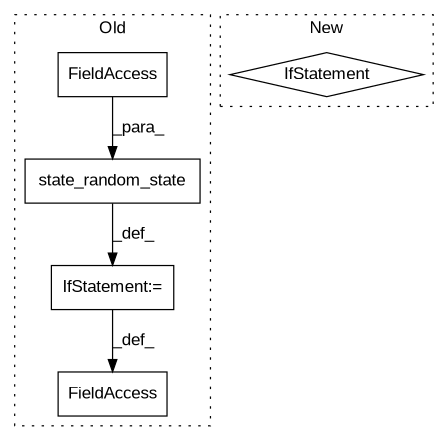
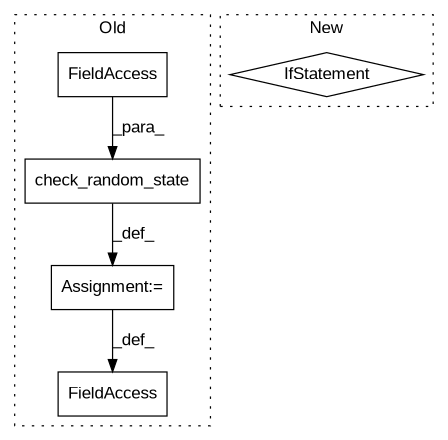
node "state_random_state": label "state_random_state" -> "check_random_state"
node "IfStatement:=": label "IfStatement:=" -> "Assignment:="
